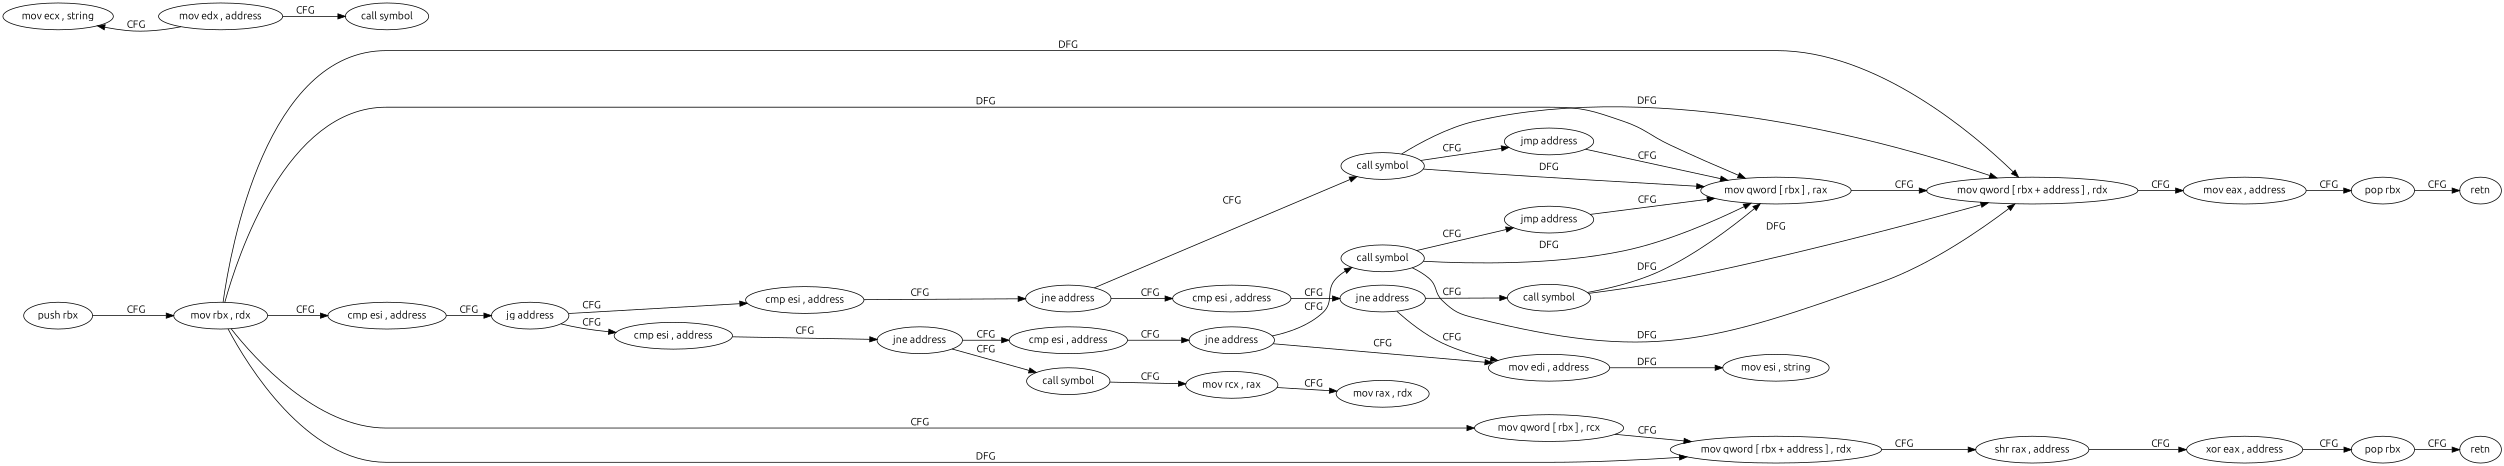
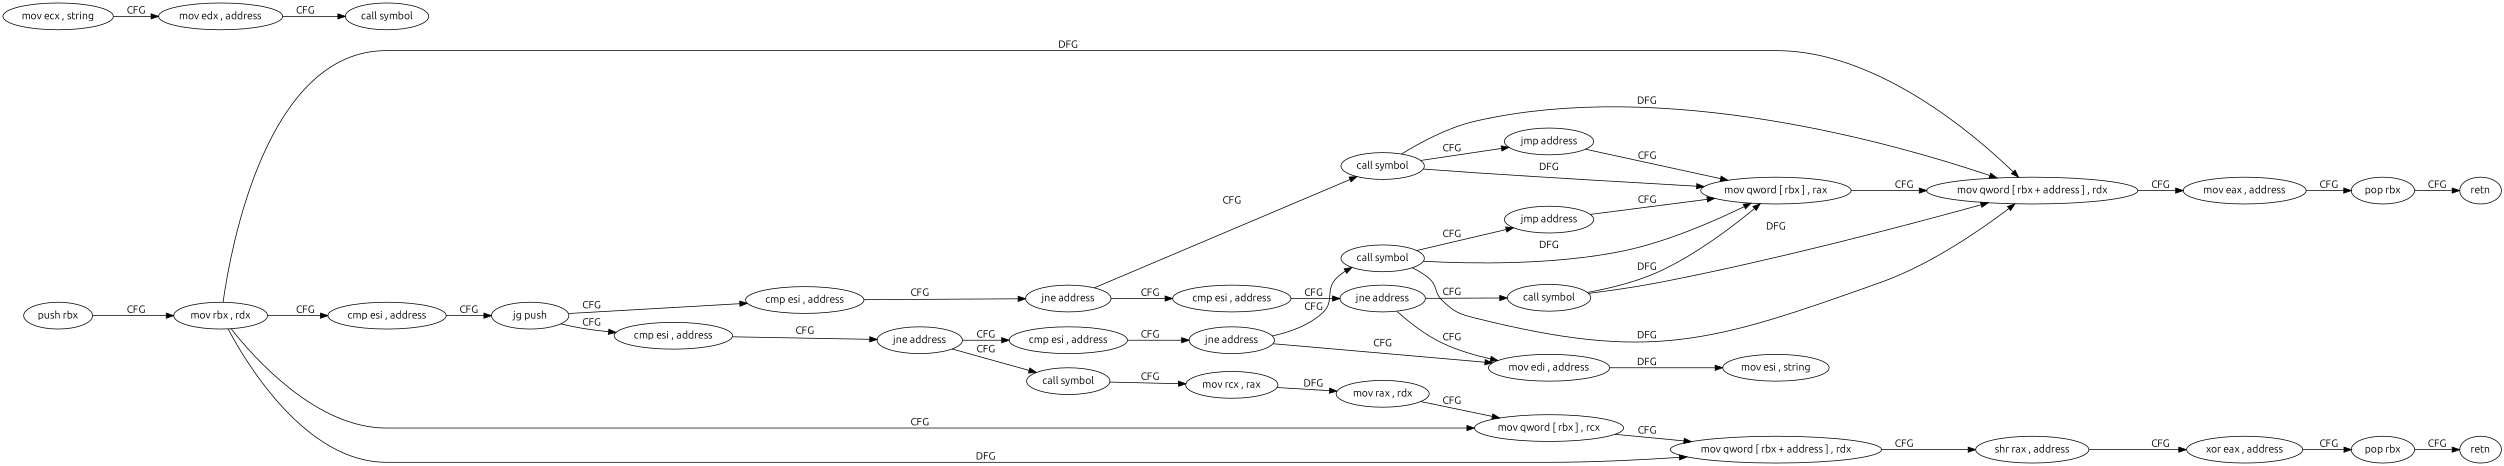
edge "mov edx , address" -> "mov ecx , string": reversed
edge "mov rbx , rdx" -> "mov qword [ rbx ] , rax": removed, label "DFG"
node "jg address": label "jg address" -> "jg push"
edge "mov rcx , rax" -> "mov rax , rdx": label "CFG" -> "DFG"
edge "mov rax , rdx" -> "mov qword [ rbx ] , rcx": added, label "CFG"
